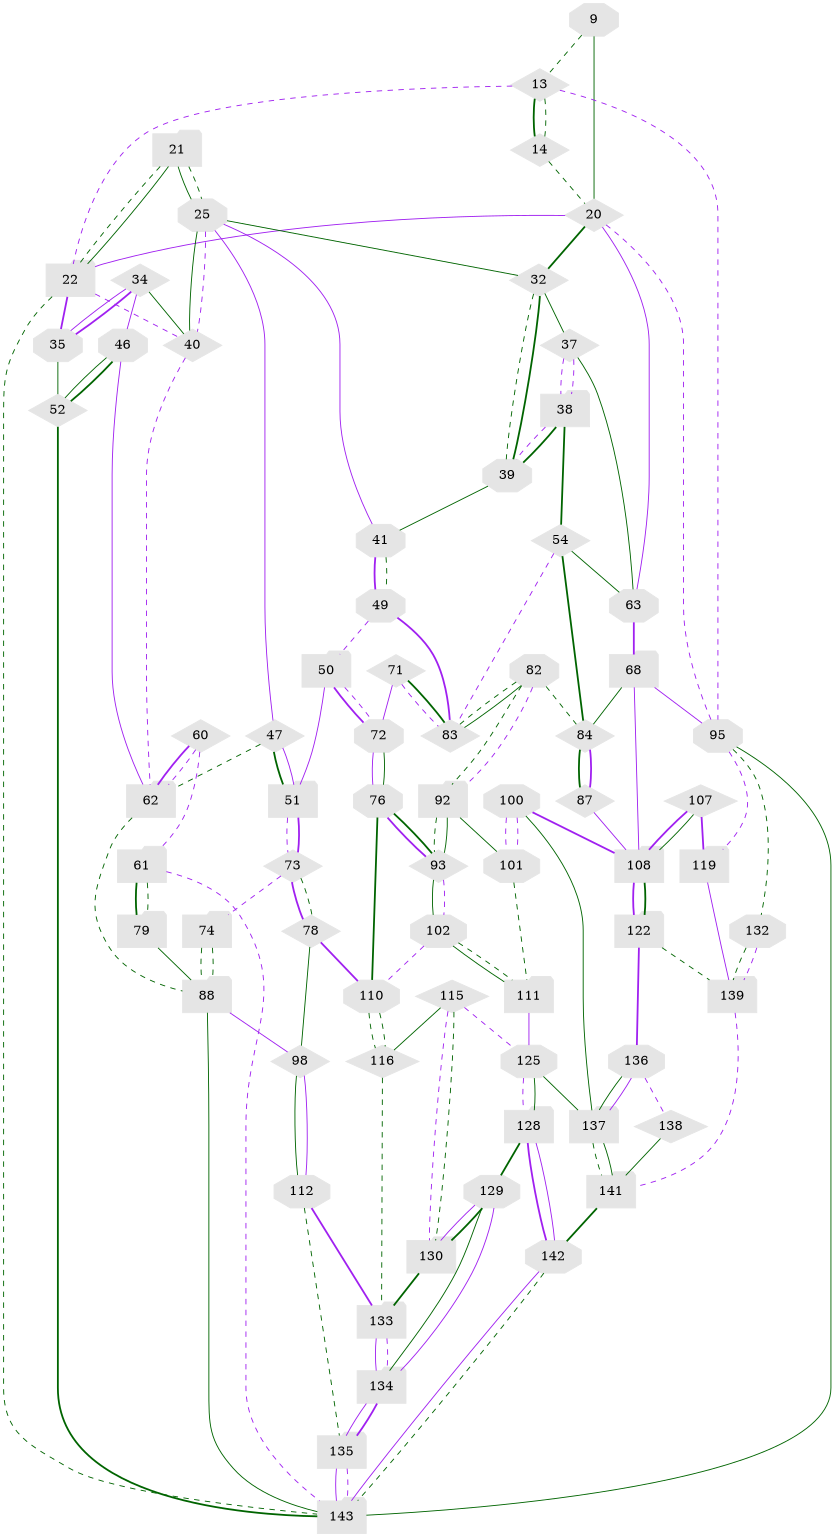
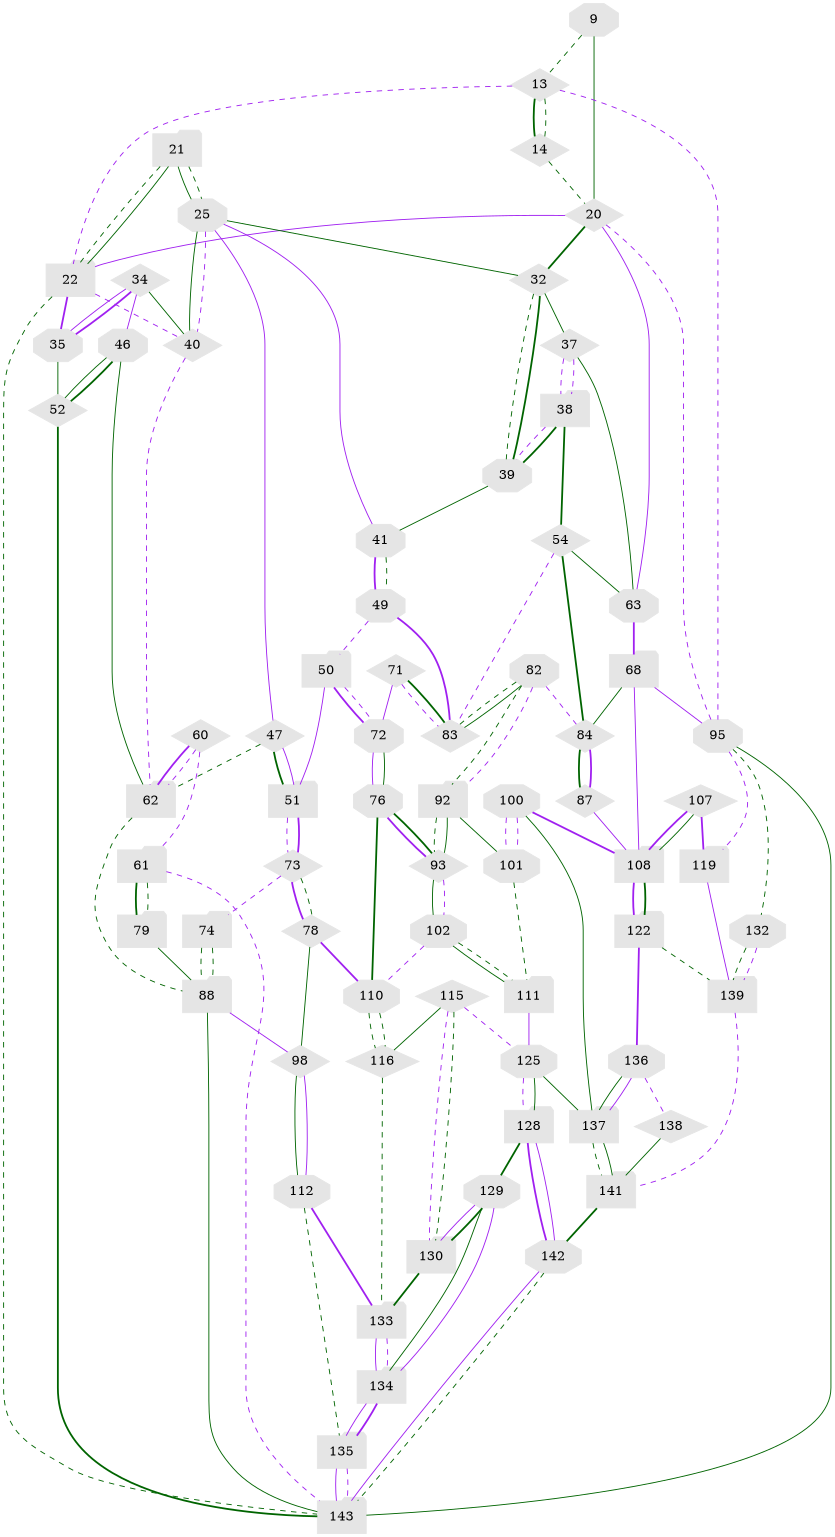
edge "46" -- "62": color purple -> darkgreen
edge "82" -- "84": color darkgreen -> purple
